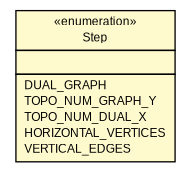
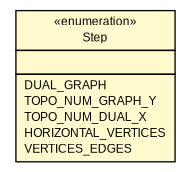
node "Step": text "VERTICAL_EDGES" -> "VERTICES_EDGES"
